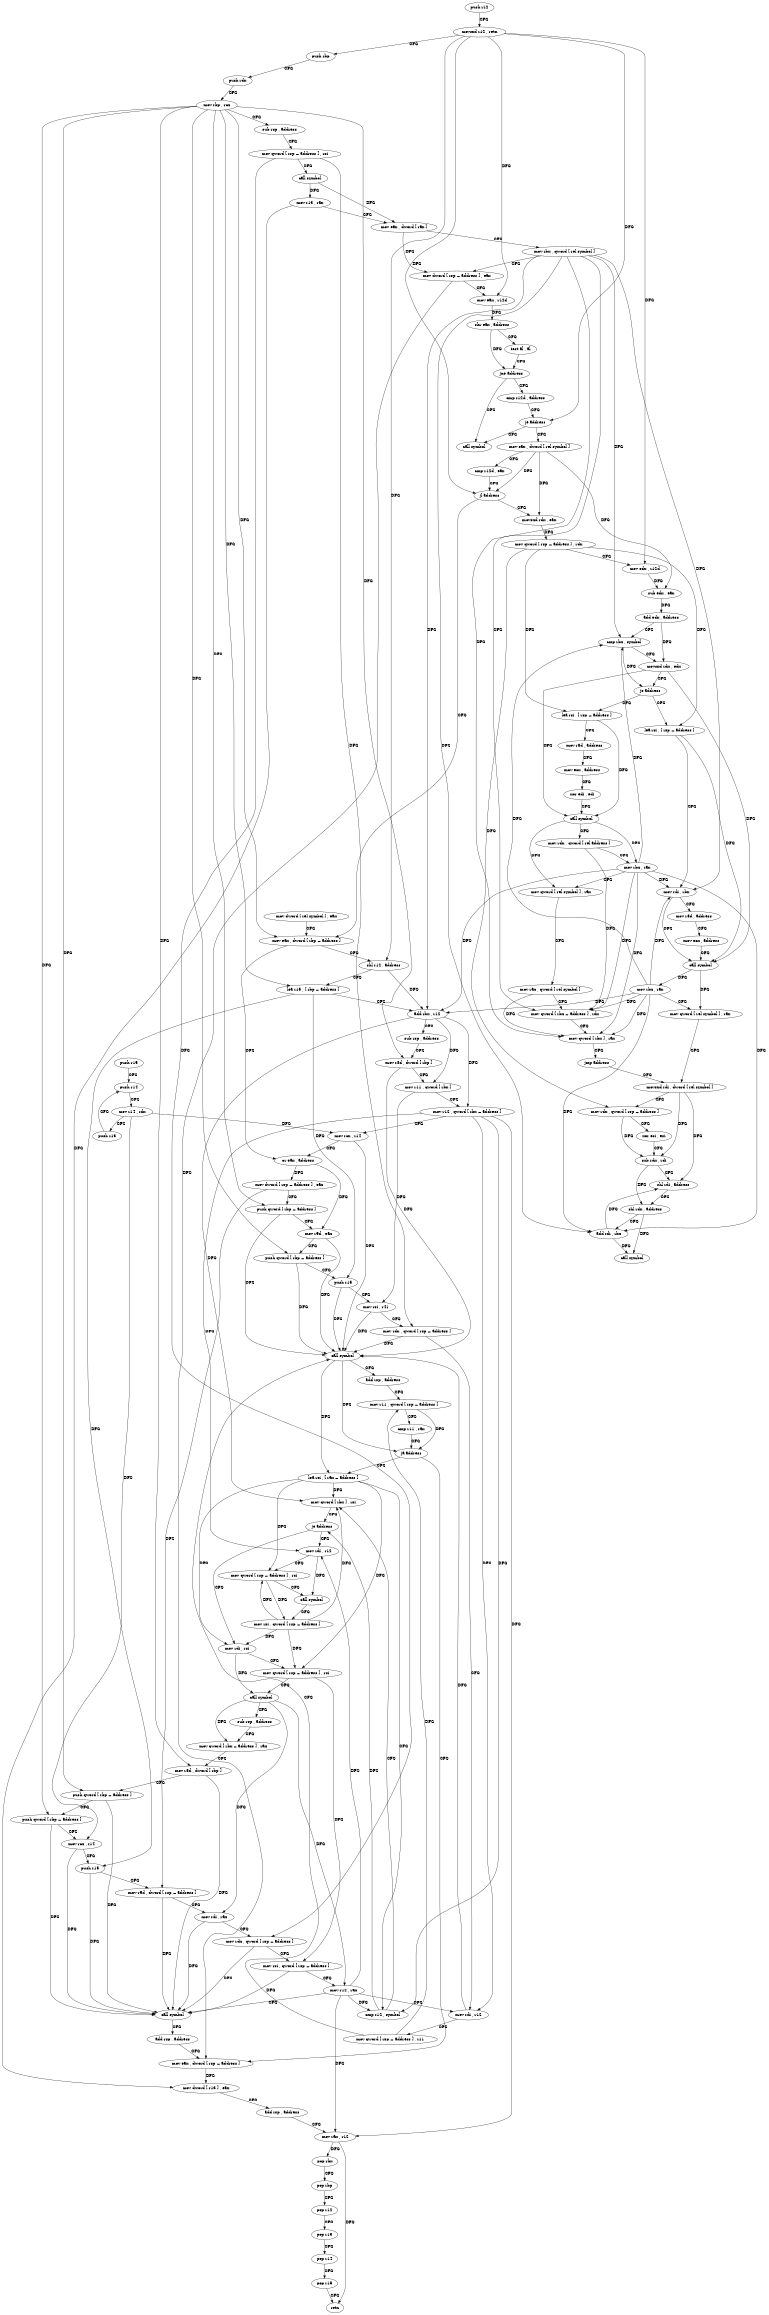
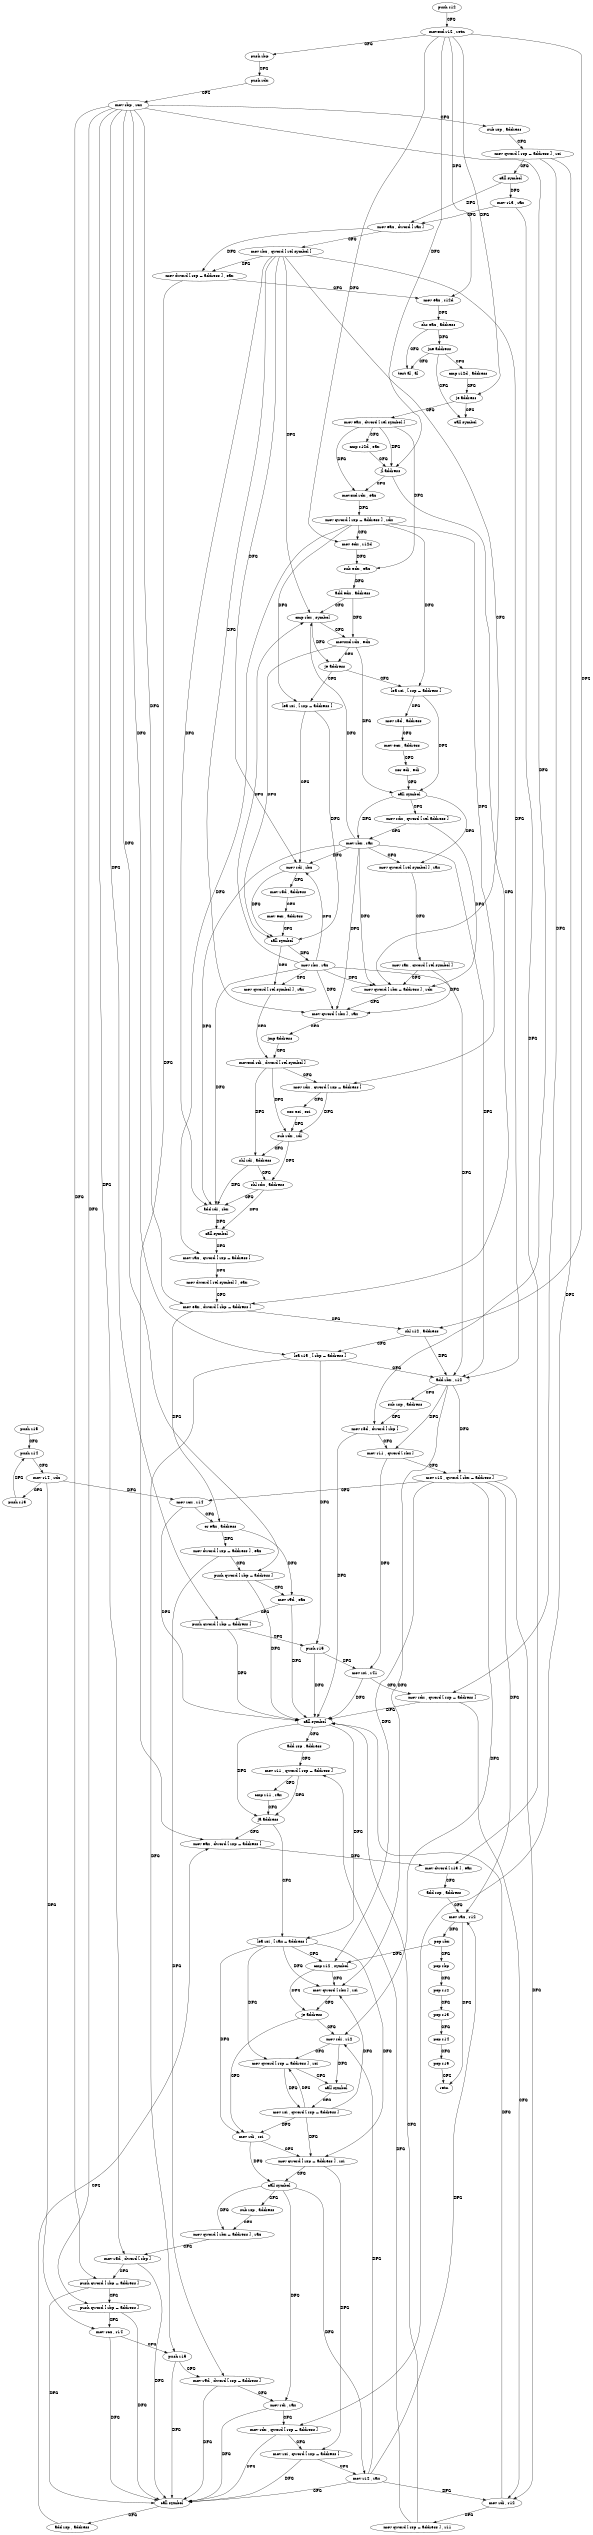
edge "test al , al" -> "jne address": reversed
edge "add rdi , rbx" -> "shl rdi , address": reversed
node "mov rax , qword [ rsp + address ]": added
edge "mov r12 , rax" -> "cmp r12 , symbol": now "pop rbx" -> "cmp r12 , symbol"
